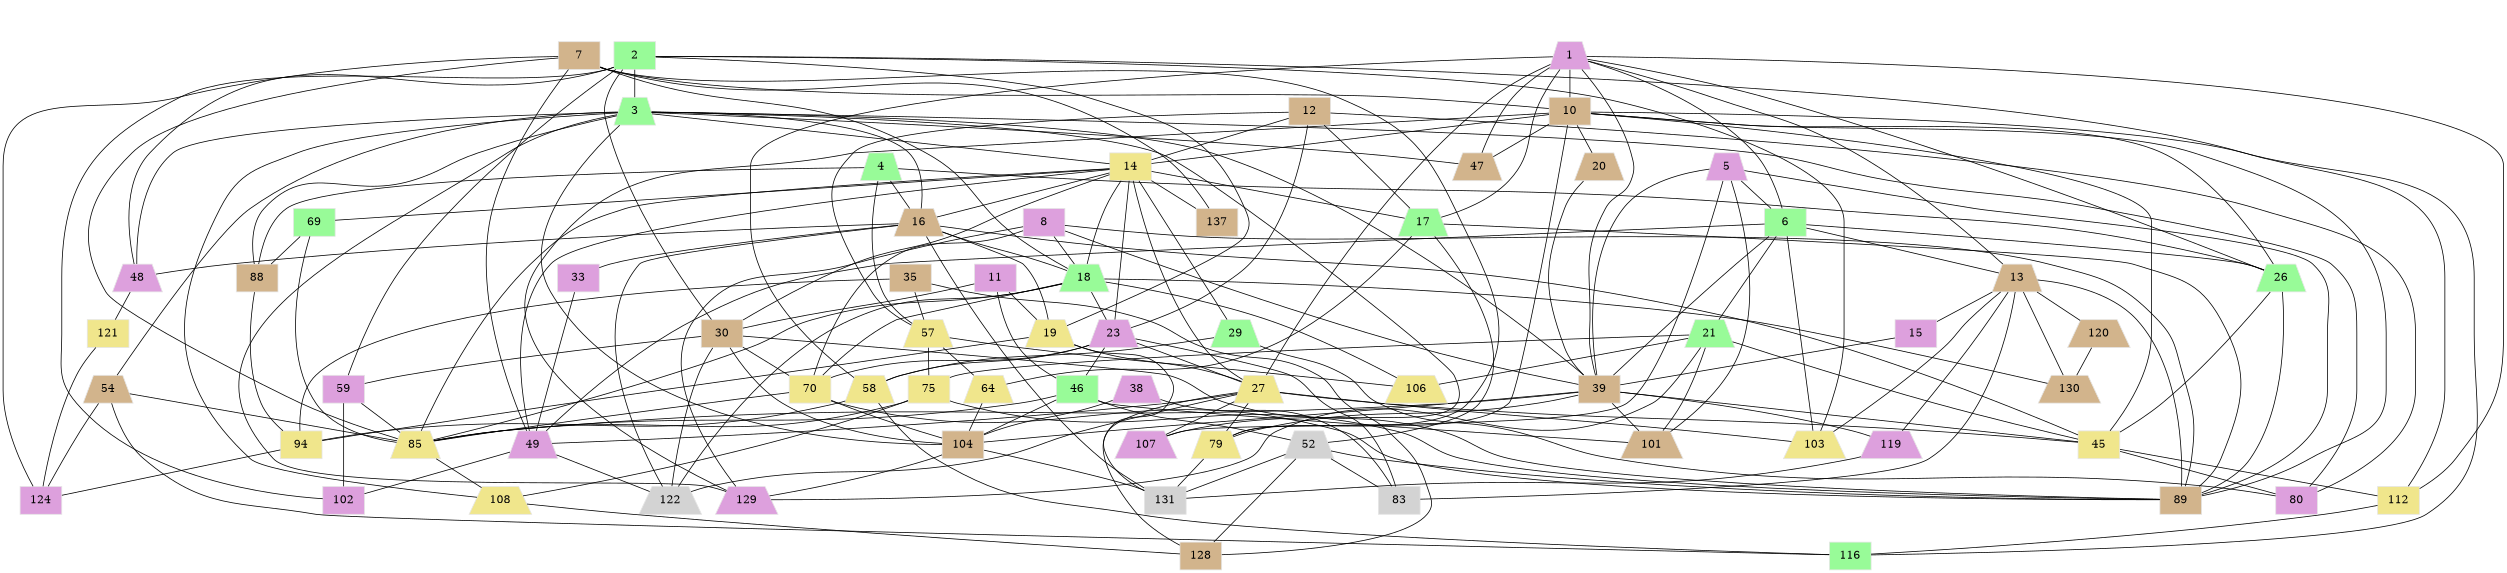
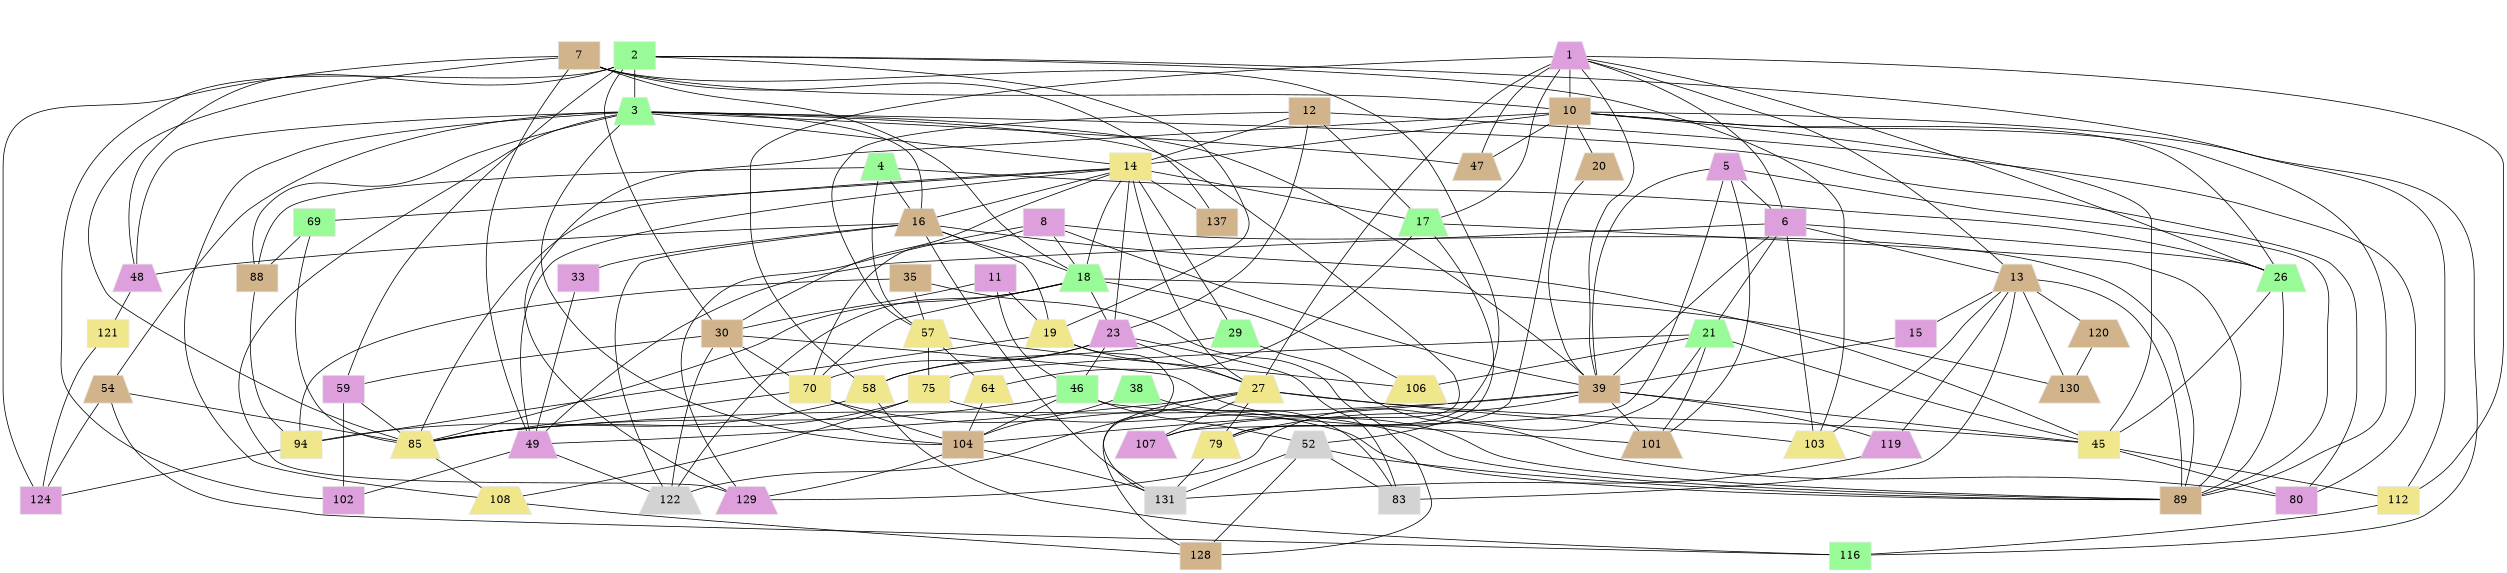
node "6": fillcolor palegreen -> plum
node "38": fillcolor plum -> palegreen
